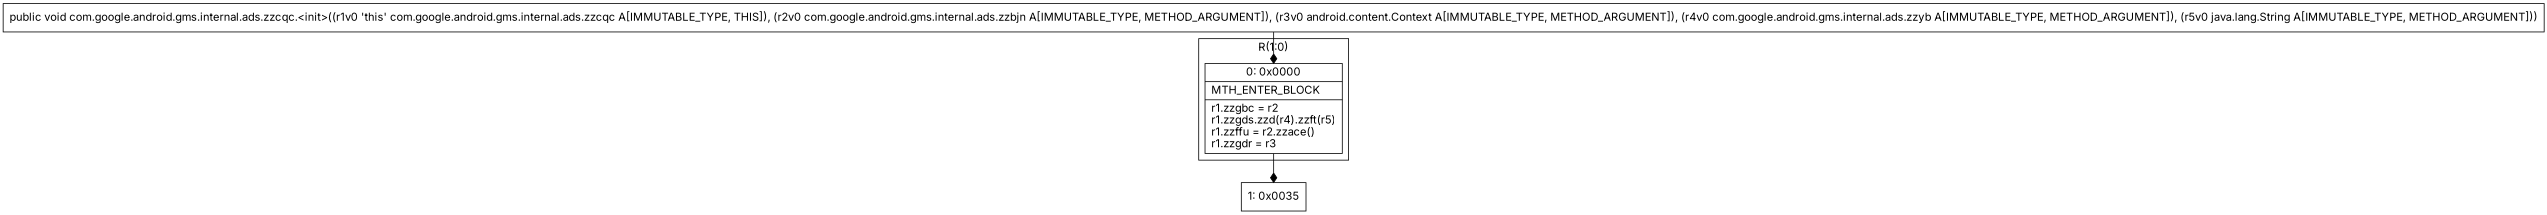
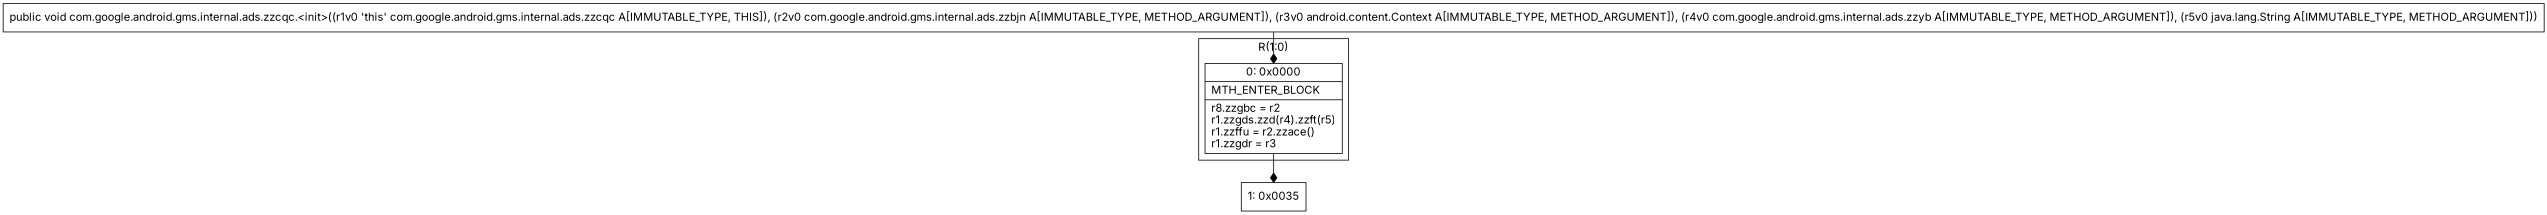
node "0: 0x0000": text "r1.zzgbc = r2" -> "r8.zzgbc = r2"
